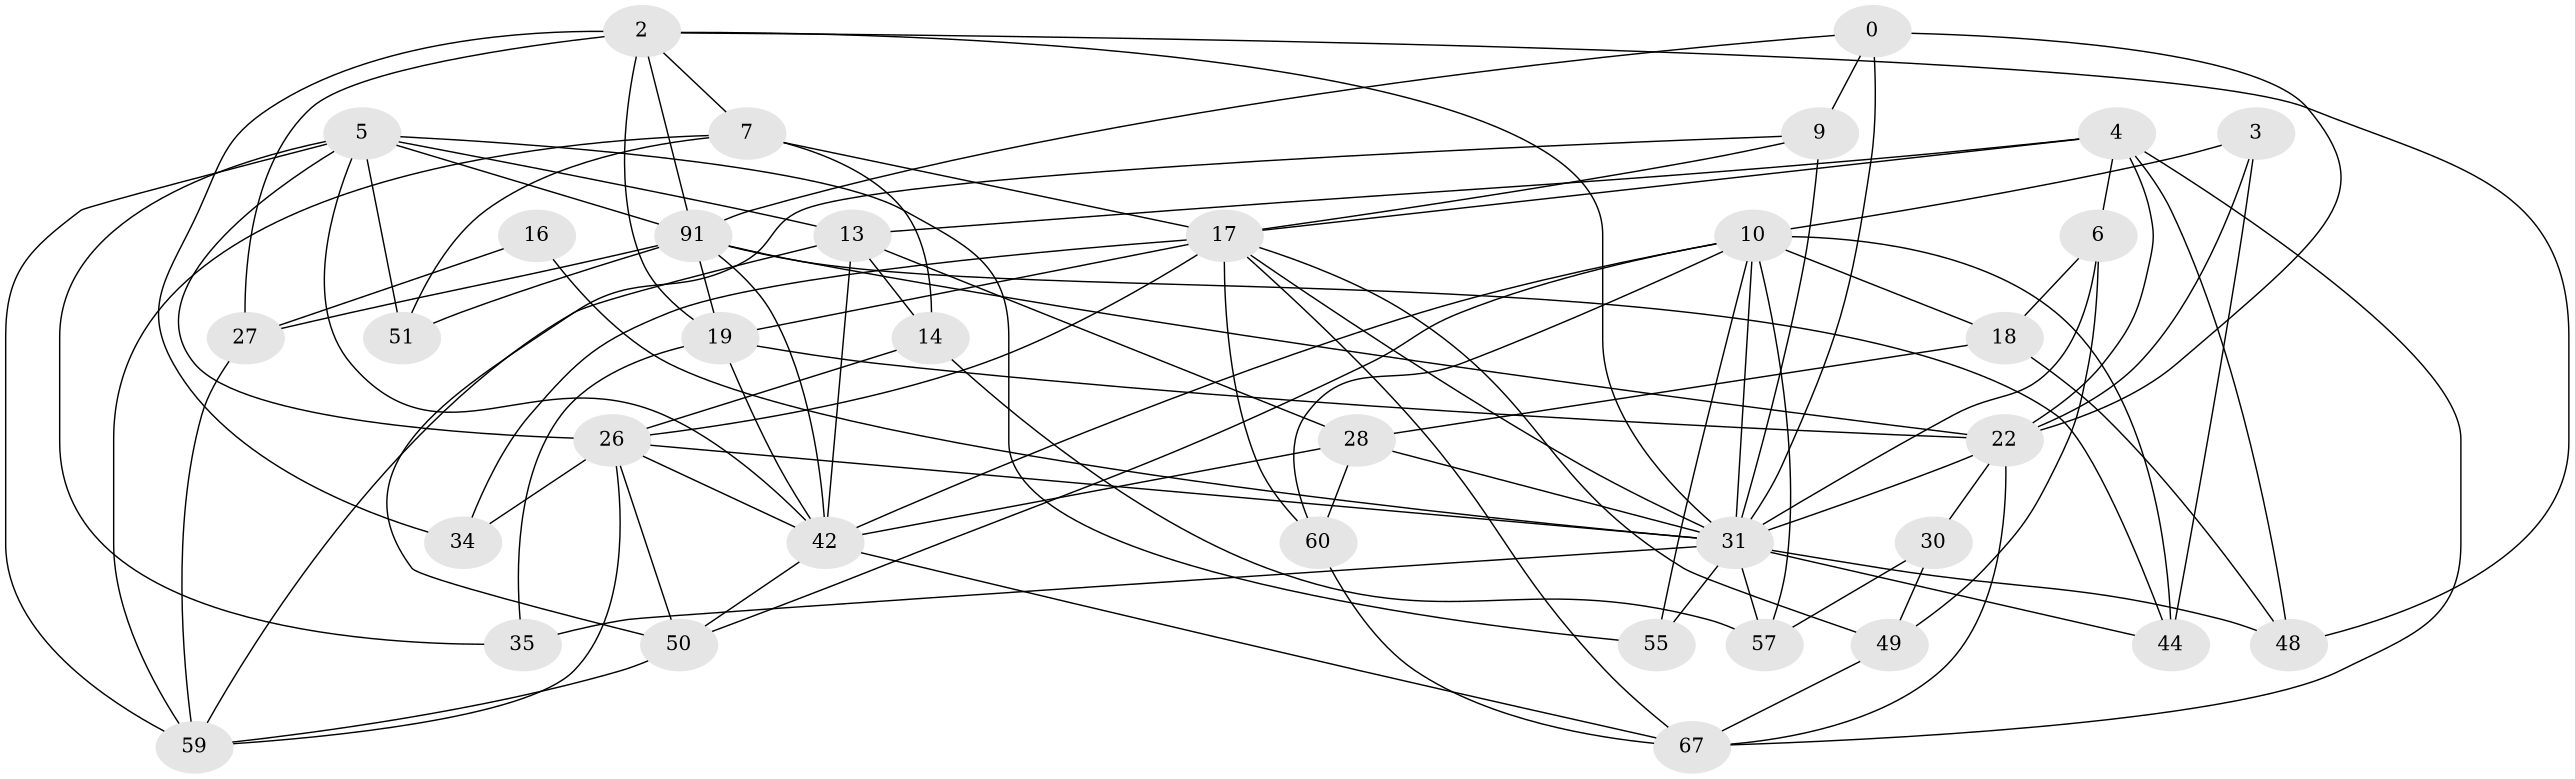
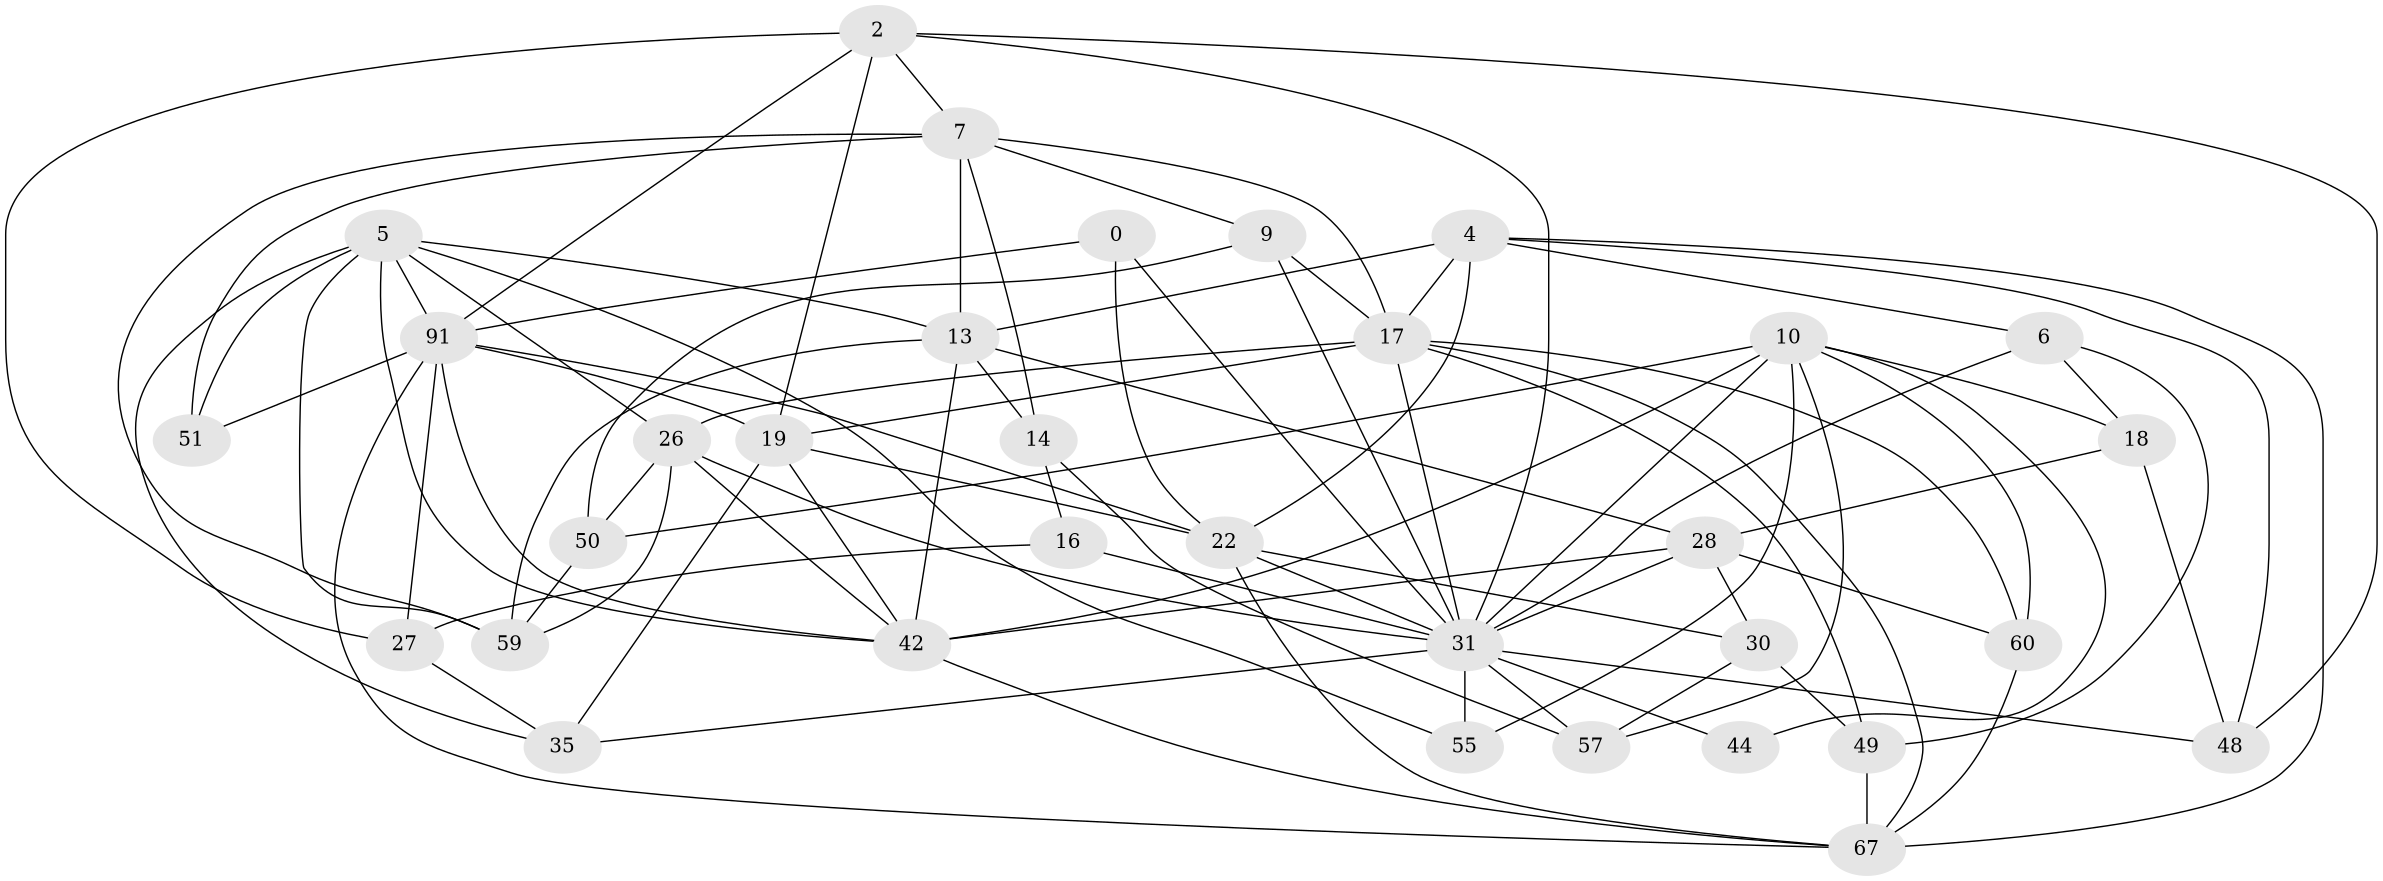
edge "0" -- "9": now "7" -- "9"
node "3": removed
edge "7" -- "13": added
edge "91" -- "44": now "91" -- "67"
edge "14" -- "26": now "14" -- "16"
edge "27" -- "59": now "27" -- "35"
node "34": removed
edge "42" -- "50": removed
edge "28" -- "30": added
